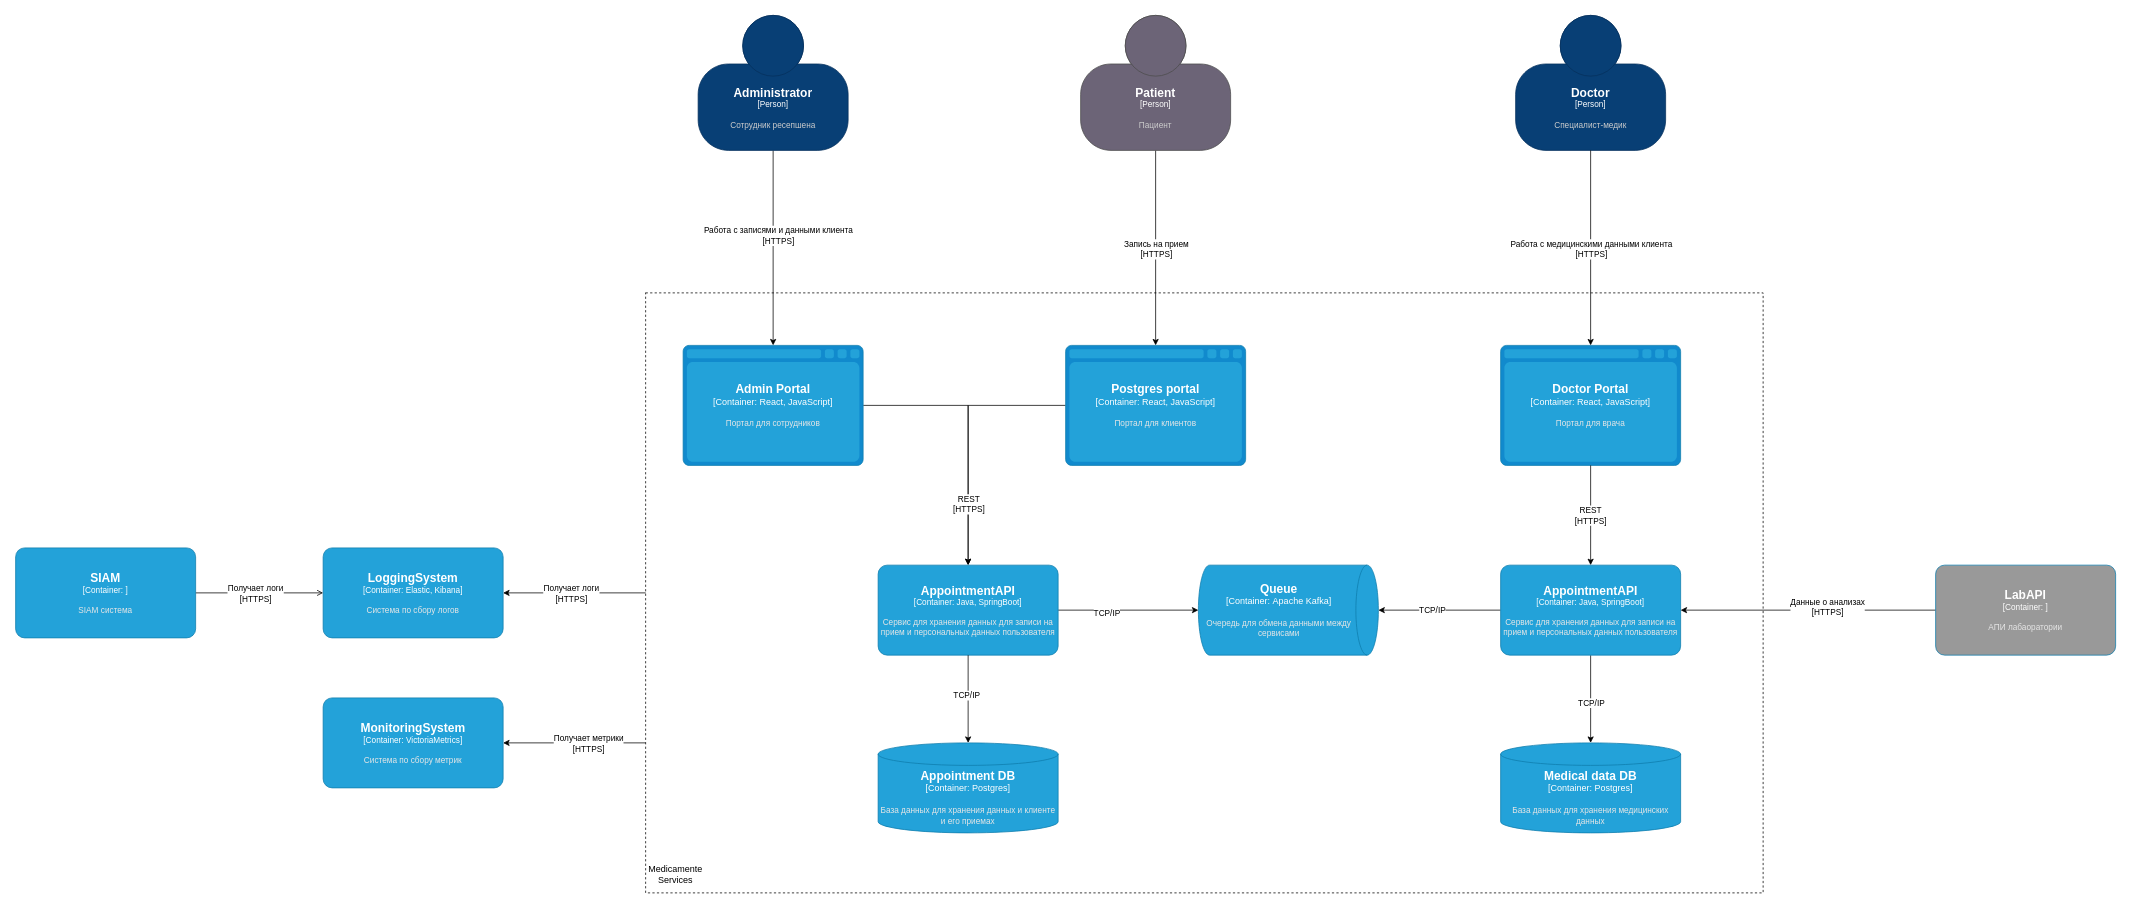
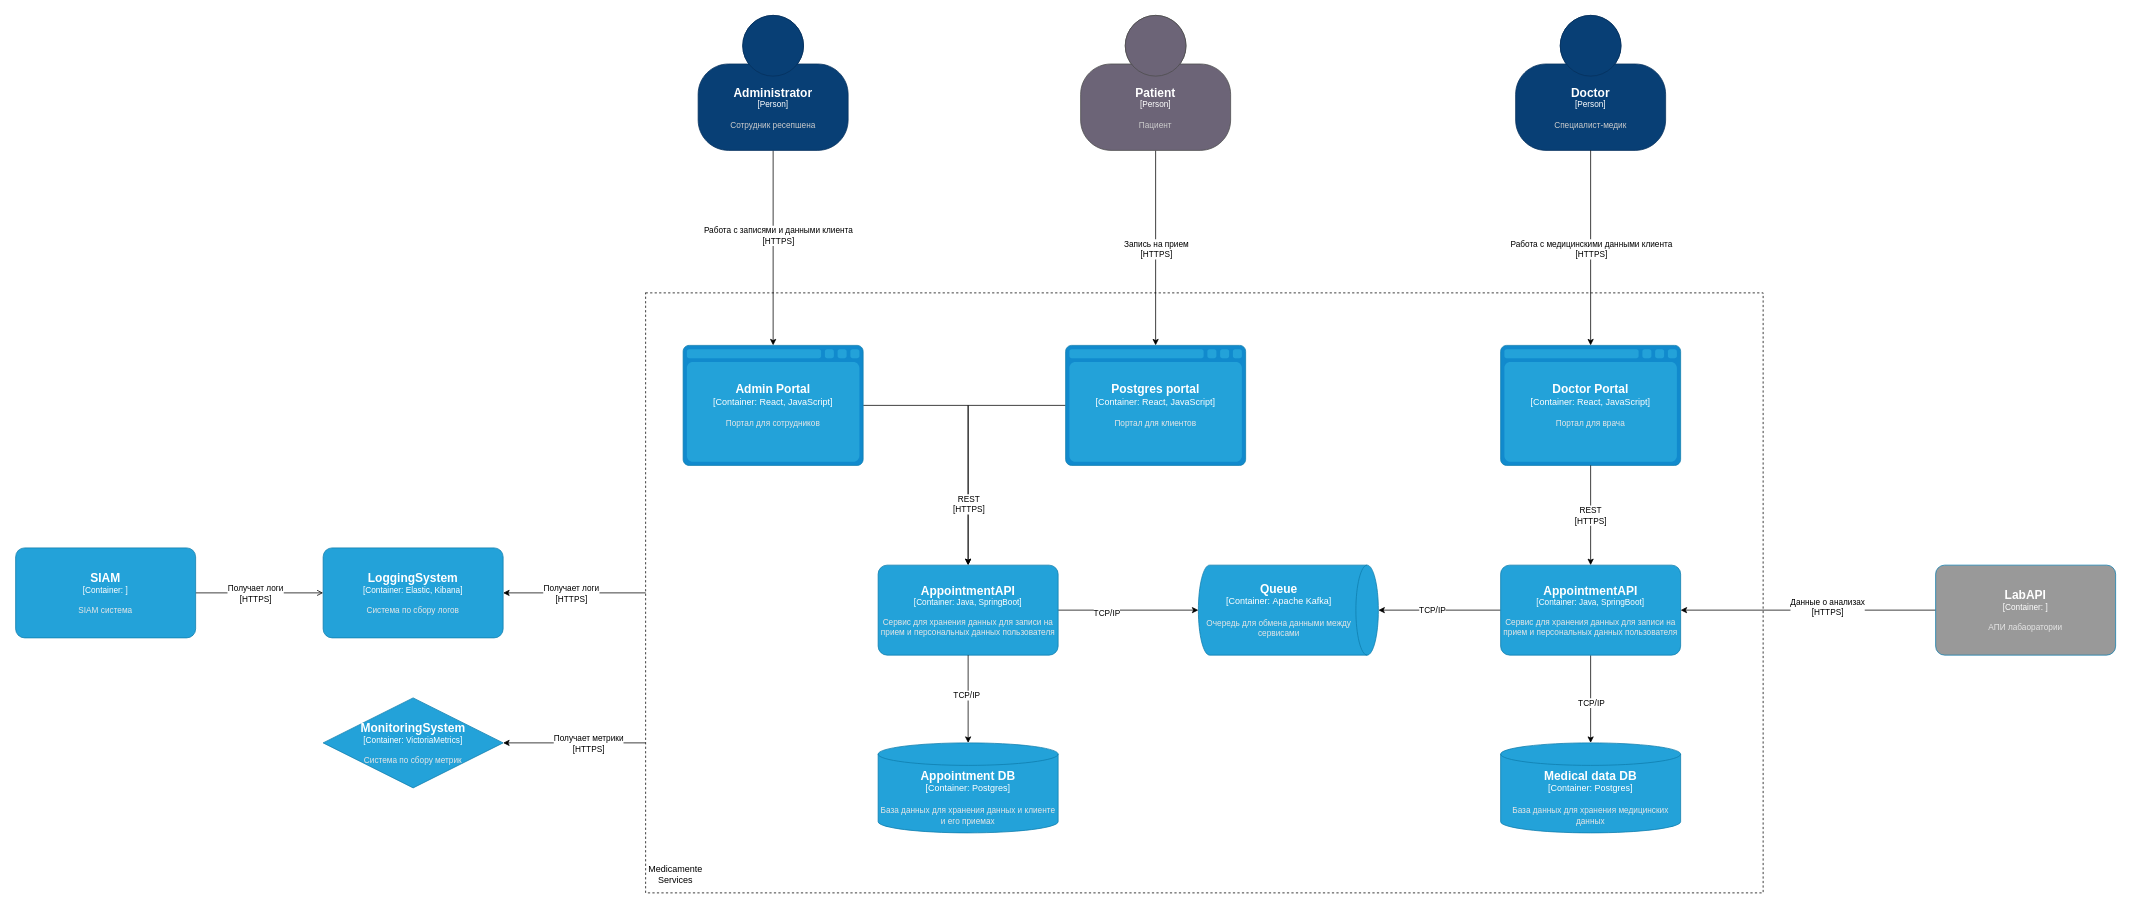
node "MonitoringSystem [Container: VictoriaMetrics] Система по сбору метрик": shape rounded rectangle -> diamond
